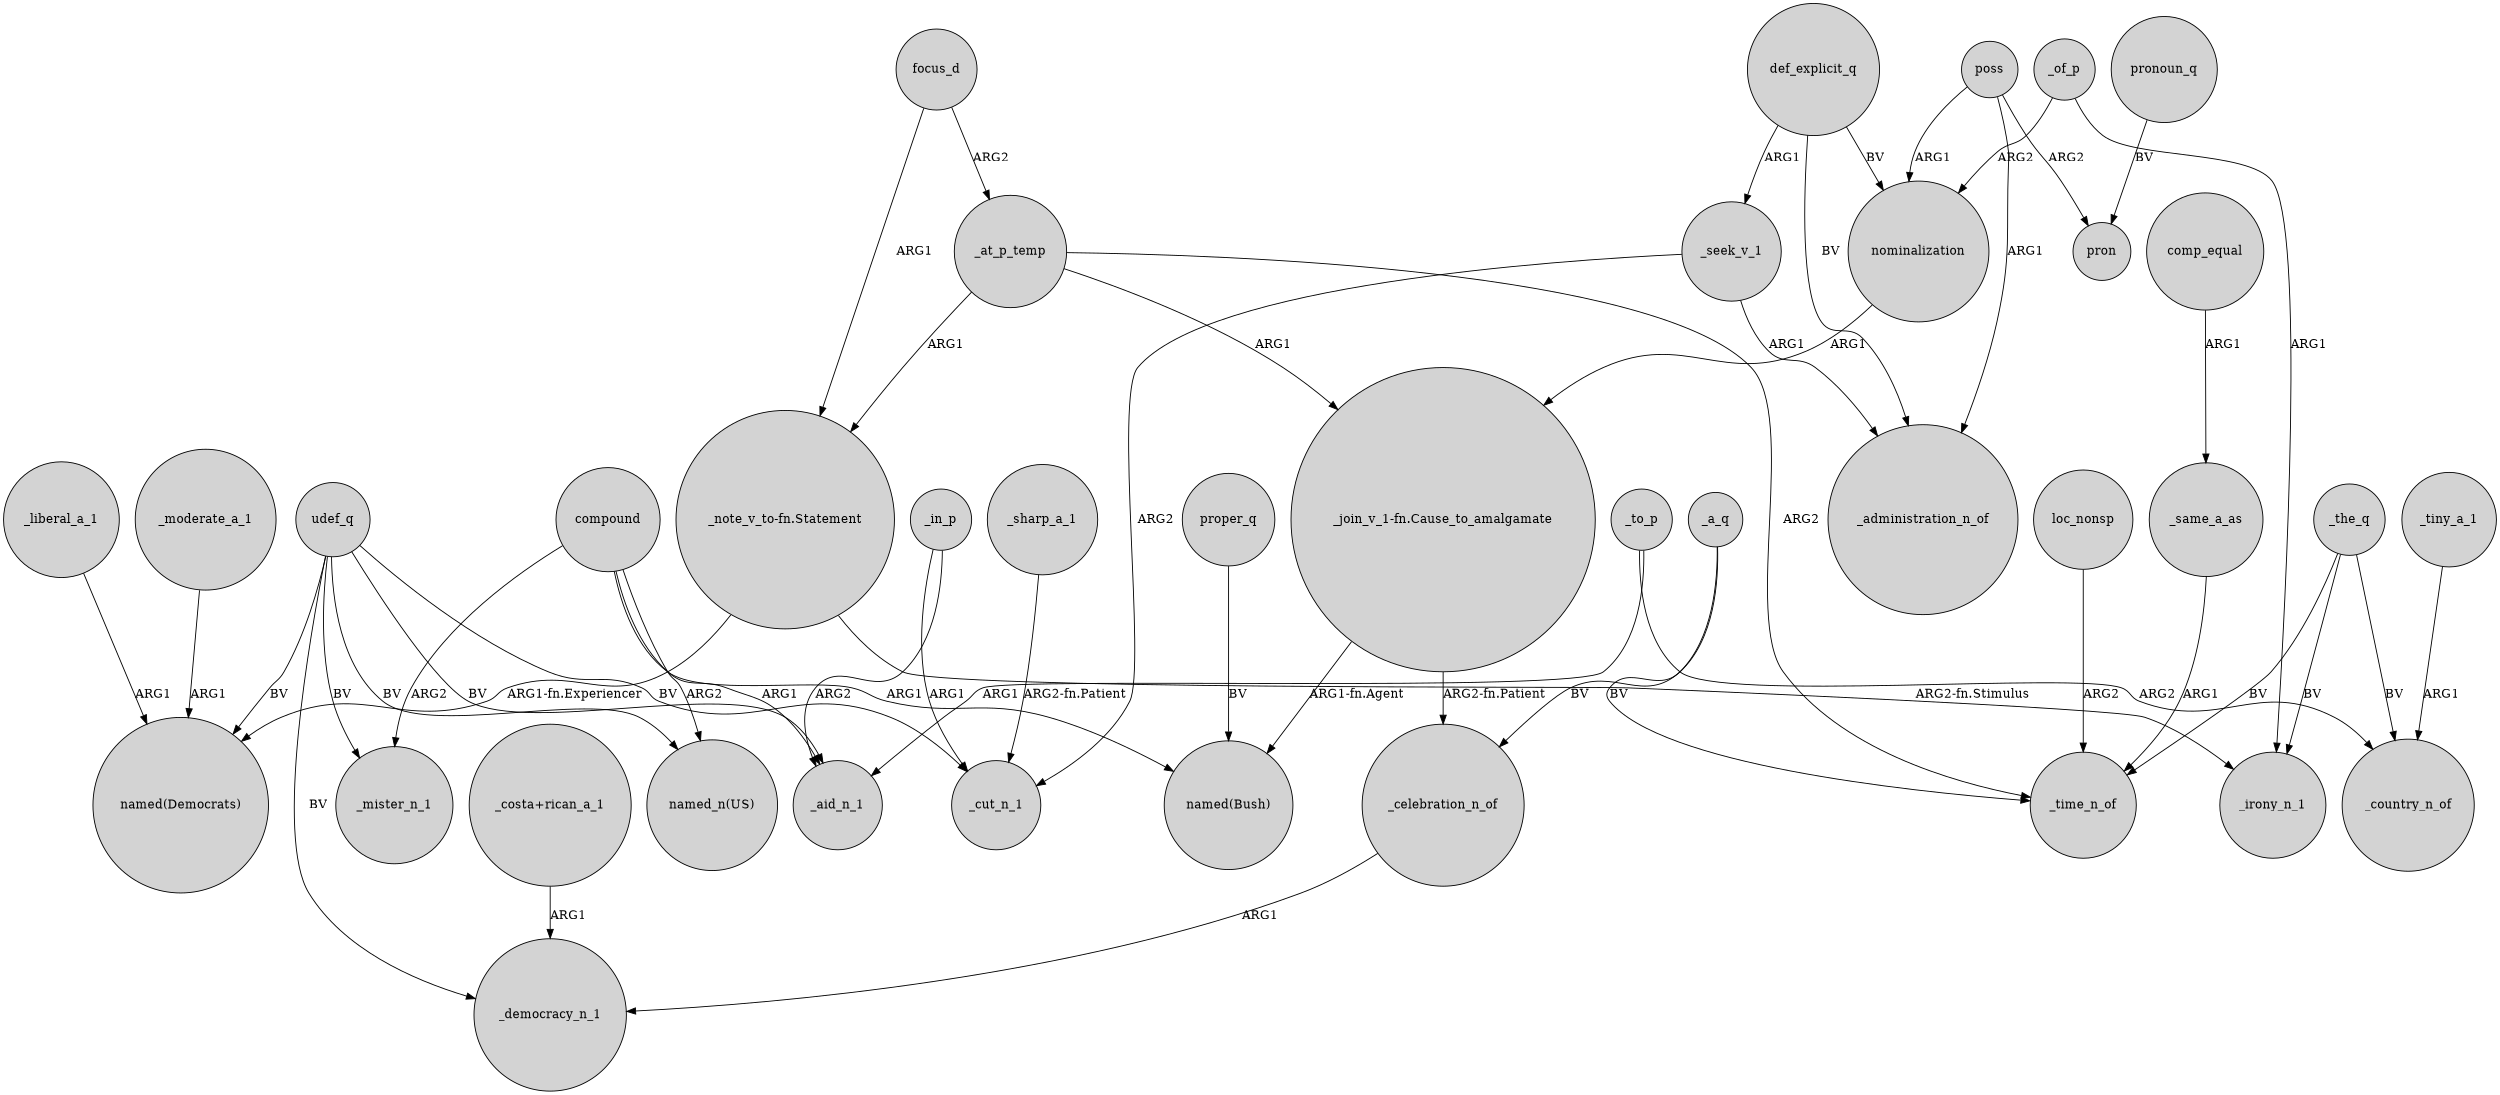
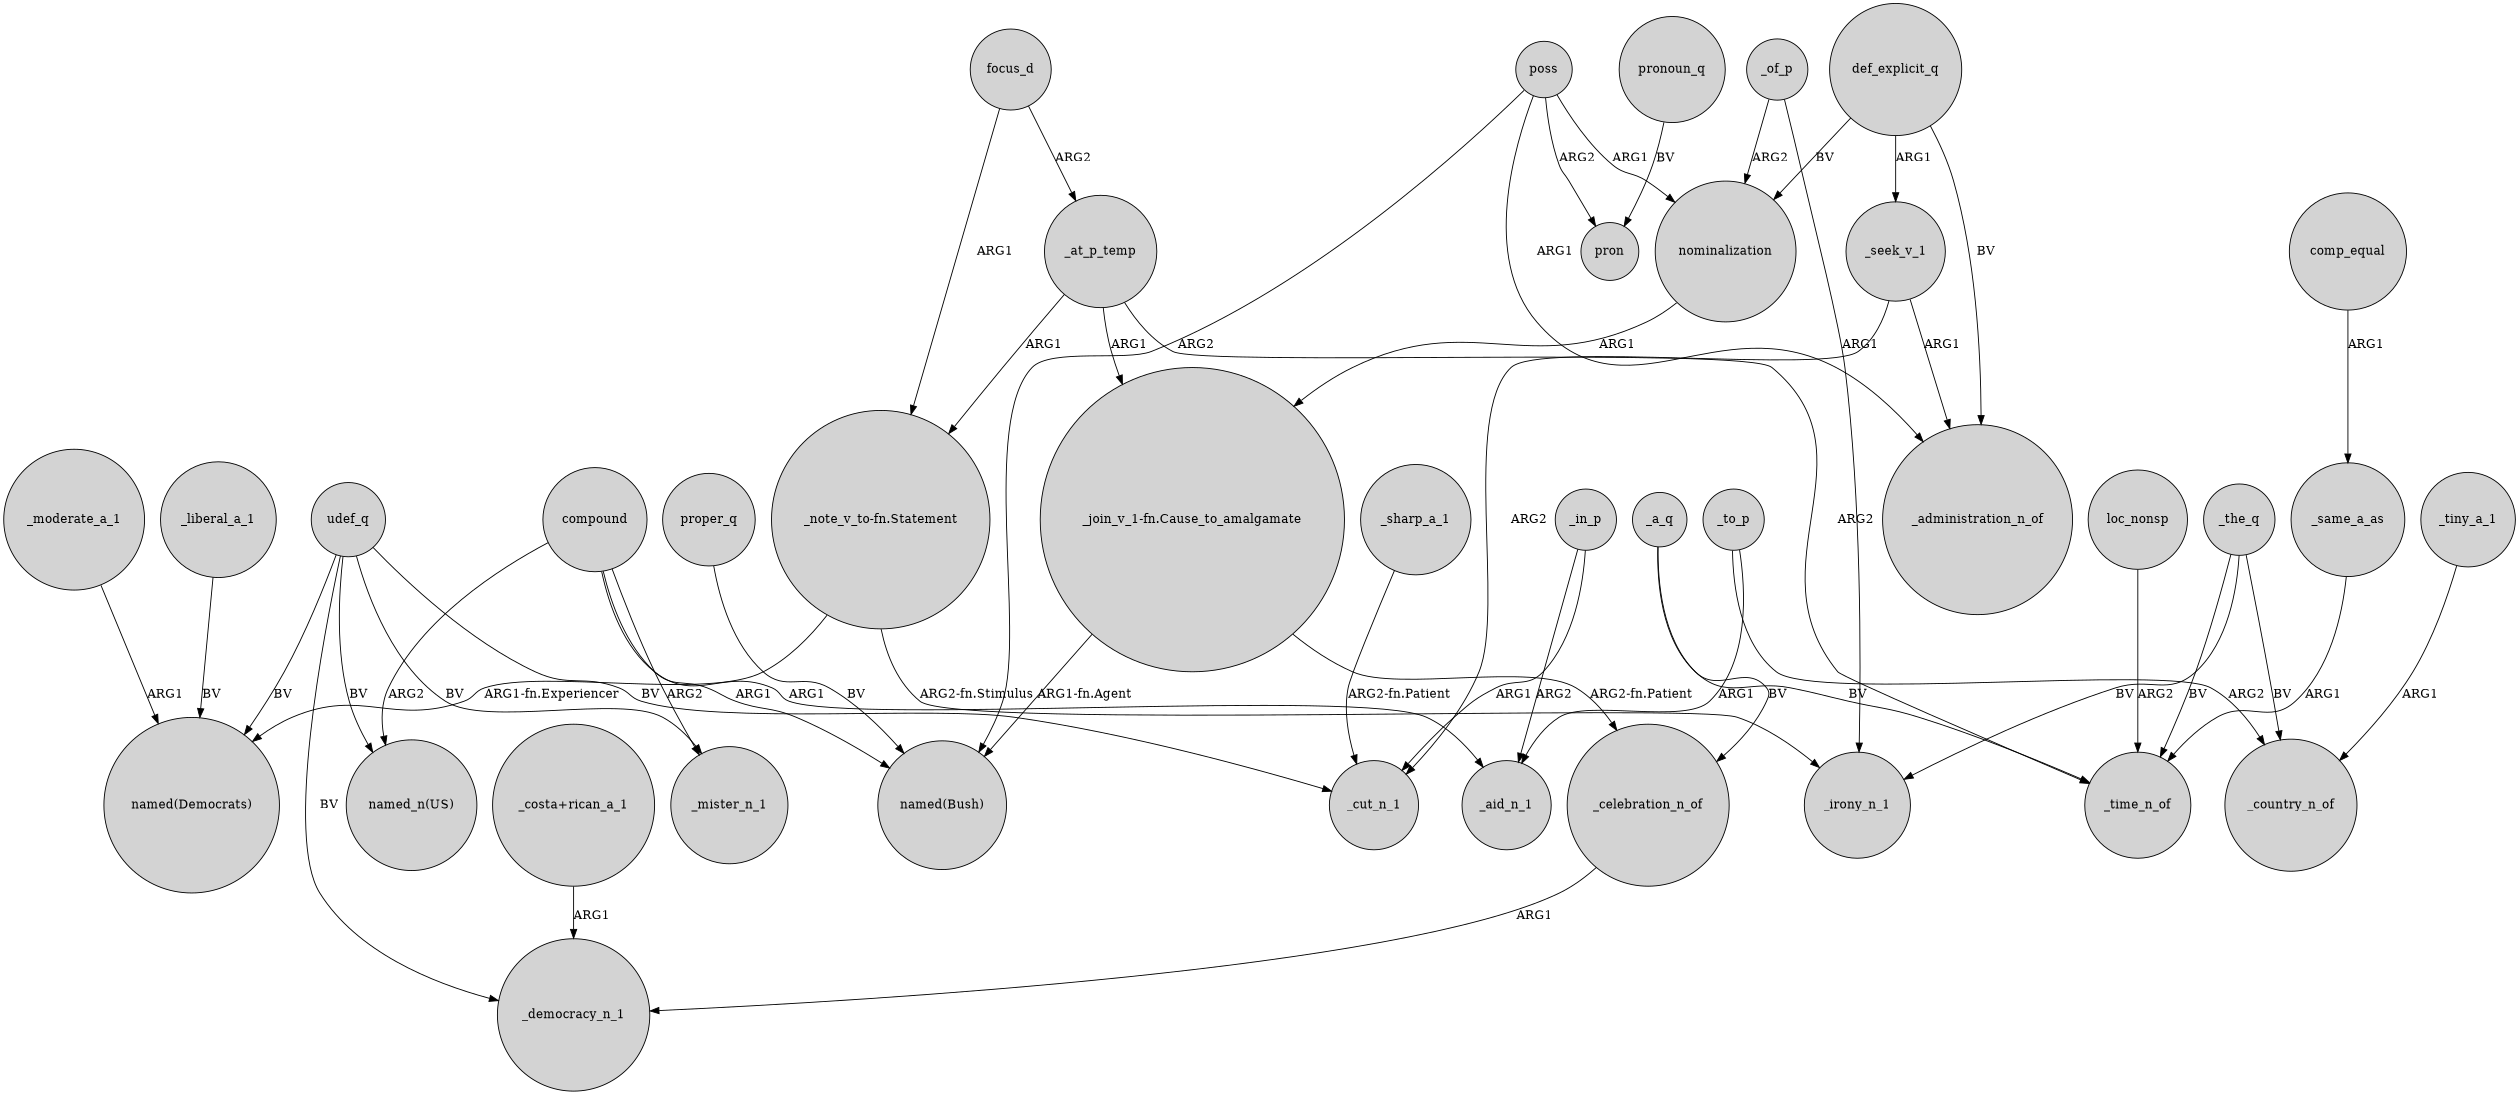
edge "poss" -> "named(Bush)": added, label "ARG2"
edge "_liberal_a_1" -> "named(Democrats)": label "ARG1" -> "BV"
edge "udef_q" -> "_aid_n_1": removed, label "BV"
